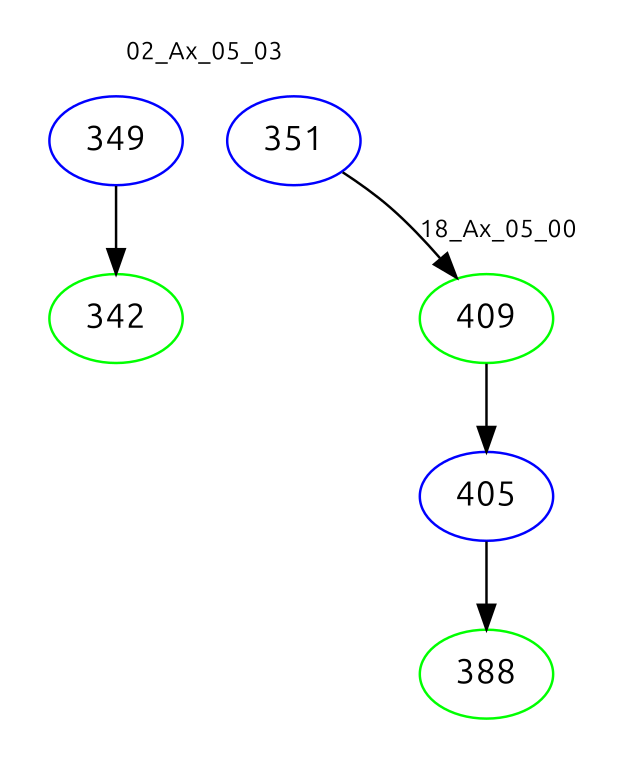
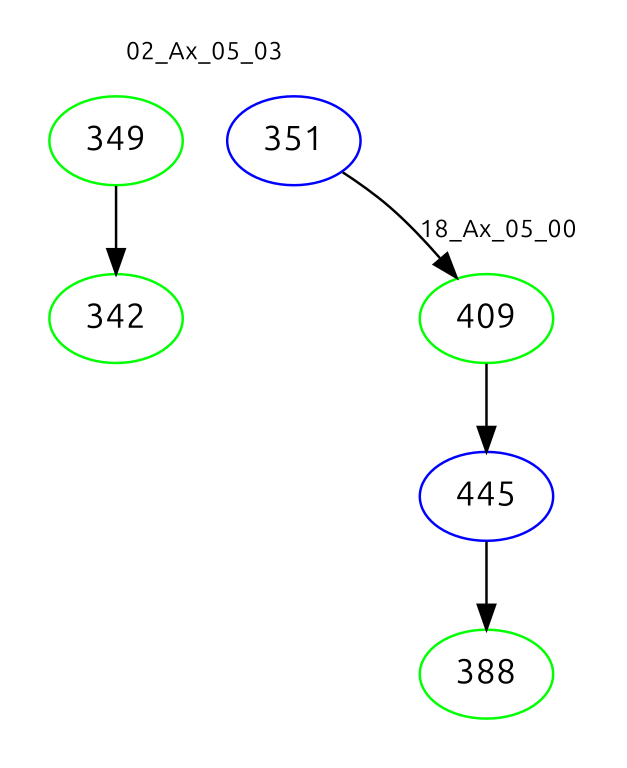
node "349": color blue -> green
node "405": label "405" -> "445"
